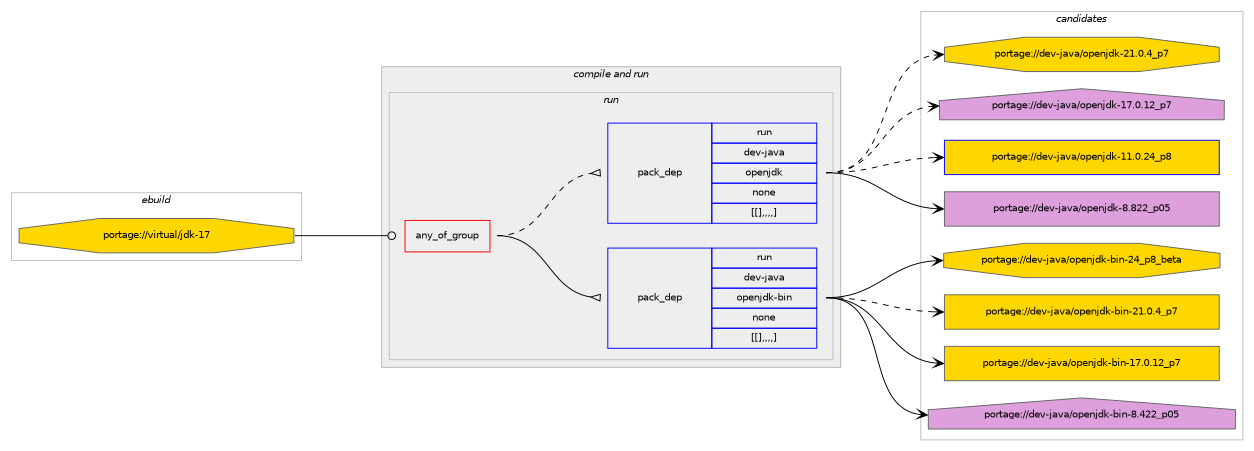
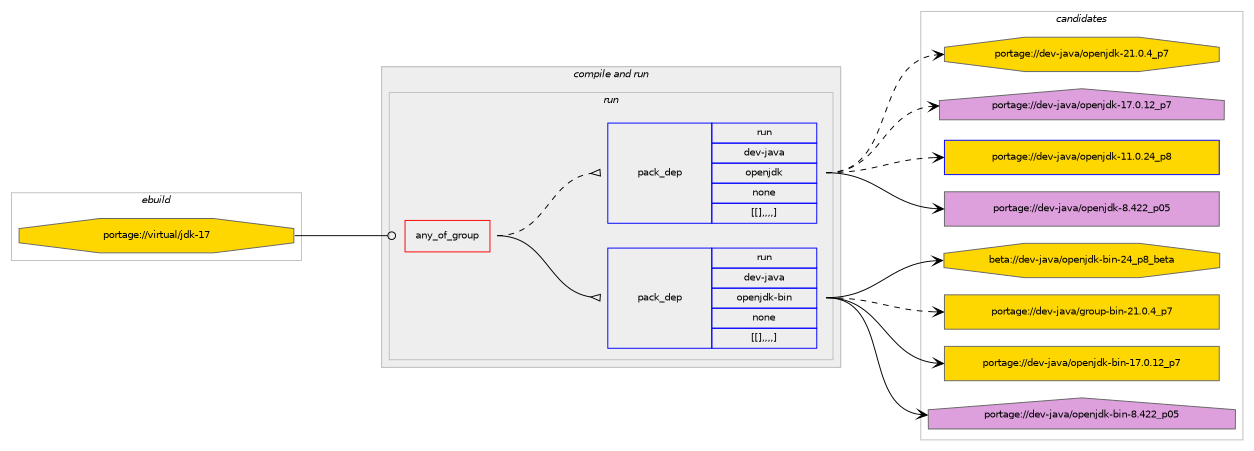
node "portage://dev-java/openjdk-8.822_p05": label "portage://dev-java/openjdk-8.822_p05" -> "portage://dev-java/openjdk-8.422_p05"
node "portage://dev-java/openjdk-bin-24_p8_beta": label "portage://dev-java/openjdk-bin-24_p8_beta" -> "beta://dev-java/openjdk-bin-24_p8_beta"
node "portage://dev-java/openjdk-bin-21.0.4_p7": label "portage://dev-java/openjdk-bin-21.0.4_p7" -> "portage://dev-java/group-bin-21.0.4_p7"
